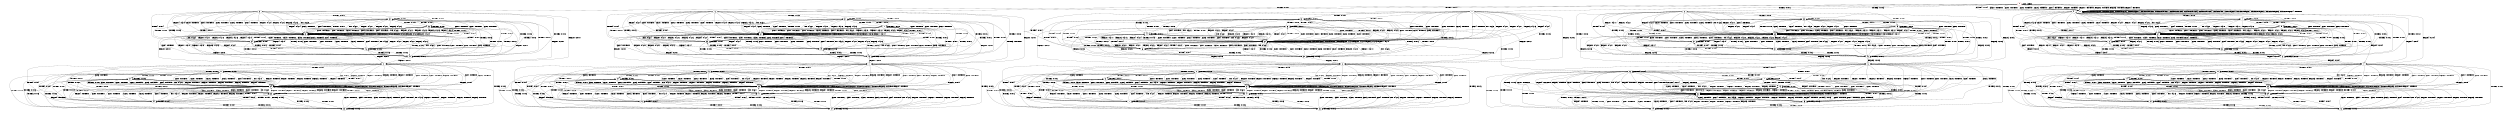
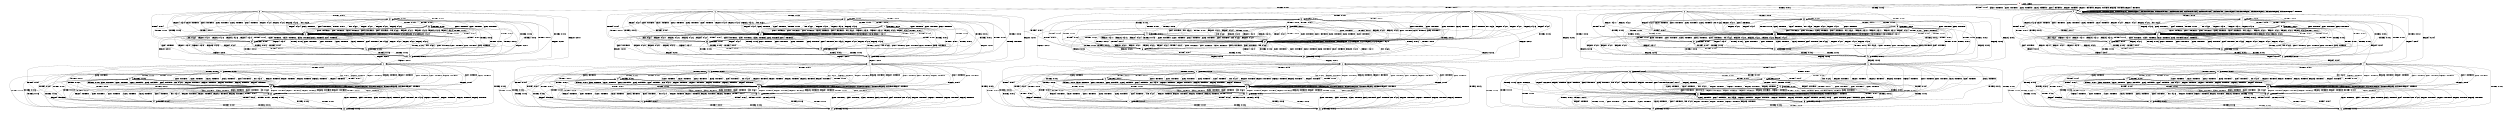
edge "38" -> "26": now "38" -> "44"
